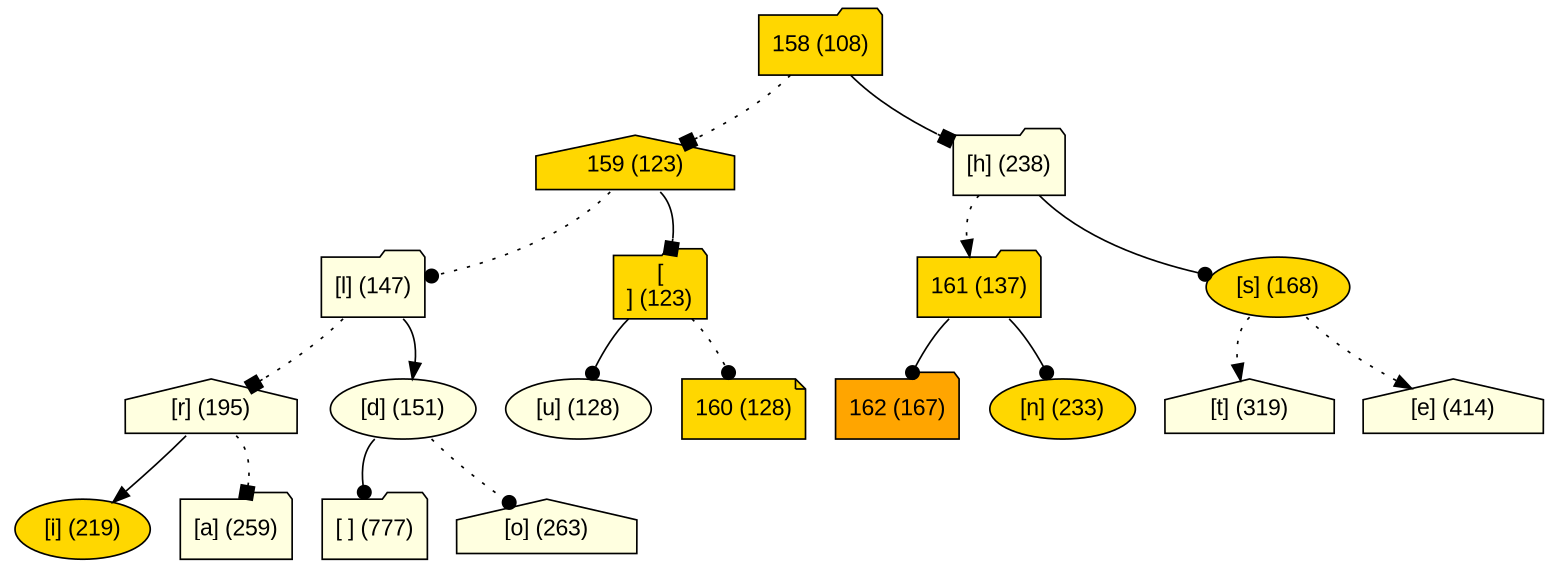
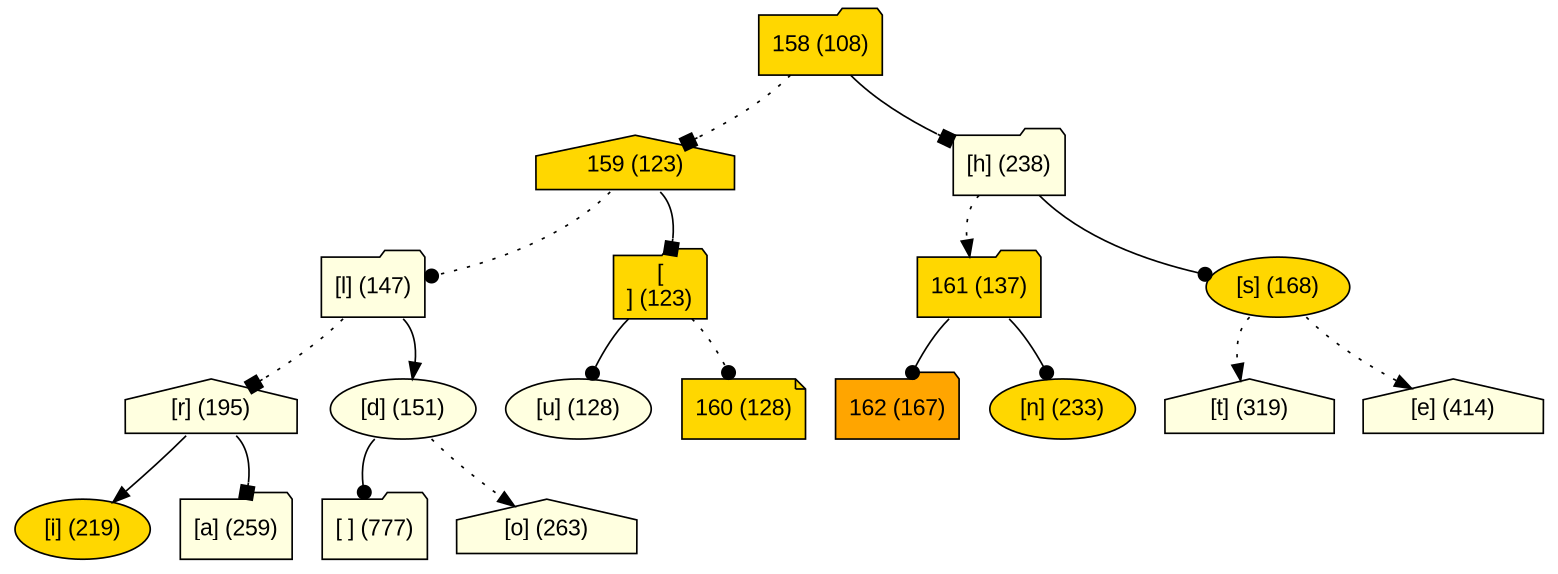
edge "[r] (195)" -> "[a] (259)": style dotted -> solid
edge "[d] (151)" -> "[o] (263)": arrowhead dot -> normal
